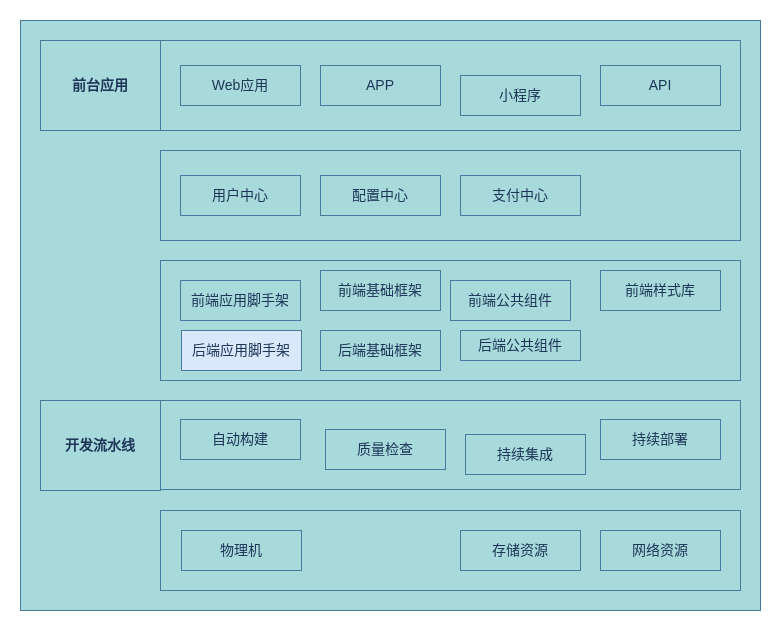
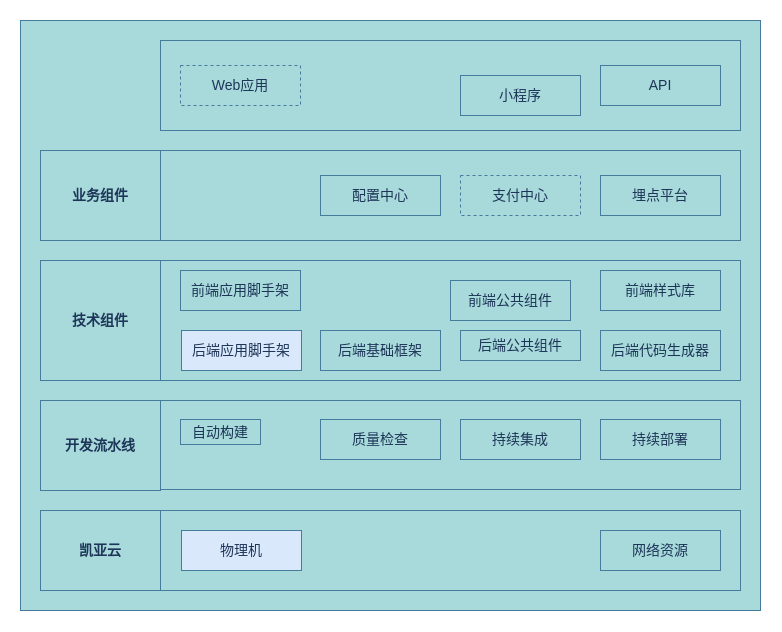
node "前台应用": removed
node "Web应用": style solid -> dashed
node "APP": removed
node "业务组件": added
node "用户中心": removed
node "支付中心": style solid -> dashed
node "埋点平台": added
node "前端基础框架": removed
node "前端应用脚手架": moved (241, 301) -> (241, 291)
node "技术组件": added
node "后端代码生成器": added
node "自动构建": size 120x40 -> 80x25
node "质量检查": moved (386, 450) -> (381, 440)
node "持续集成": moved (526, 455) -> (521, 440)
node "凯亚云": added
node "物理机": fillcolor #a8dadc -> #dae8fc
node "存储资源": removed
